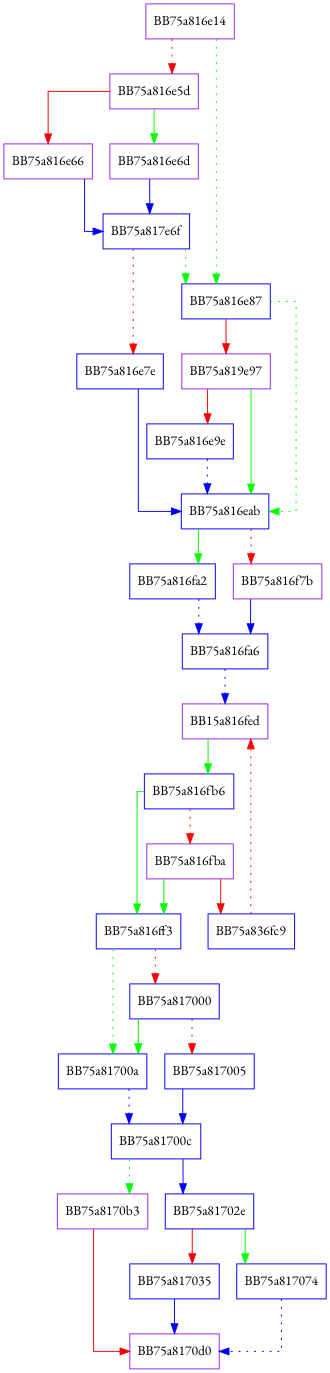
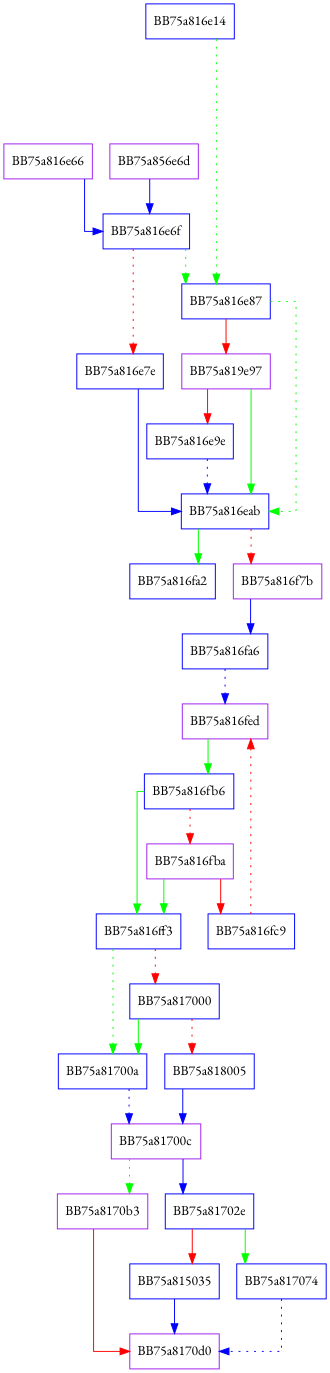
node "BB75a816e14": color purple -> blue
node "BB75a816e5d": removed
node "BB75a816e6d": label "BB75a816e6d" -> "BB75a856e6d"
node "BB75a817e6f": label "BB75a817e6f" -> "BB75a816e6f"
edge "BB75a816fa2" -> "BB75a816fa6": removed
node "BB15a816fed": label "BB15a816fed" -> "BB75a816fed"
node "BB75a836fc9": label "BB75a836fc9" -> "BB75a816fc9"
node "BB75a817005": label "BB75a817005" -> "BB75a818005"
node "BB75a81700c": color blue -> purple
node "BB75a817035": label "BB75a817035" -> "BB75a815035"
